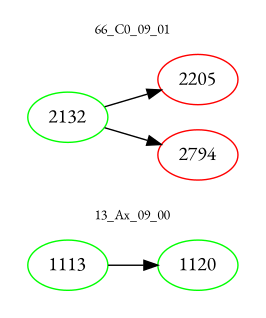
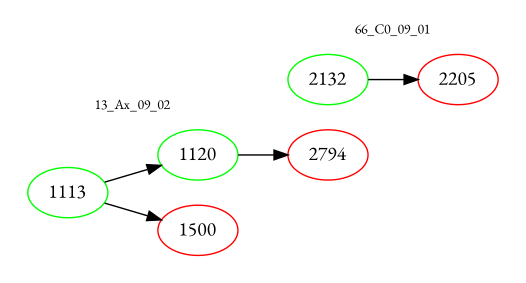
edge "2132" -> "2794": now "1120" -> "2794"
cluster "13_Ax_09_00": label "13_Ax_09_00" -> "13_Ax_09_02"
node "1500": added
